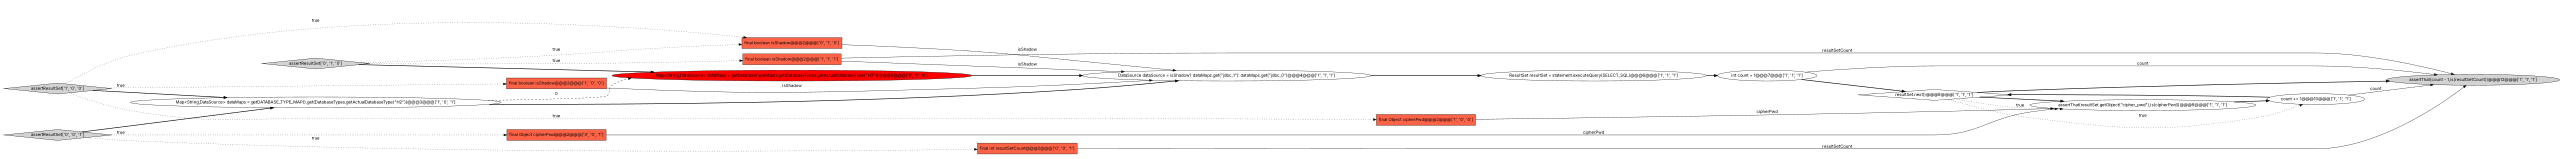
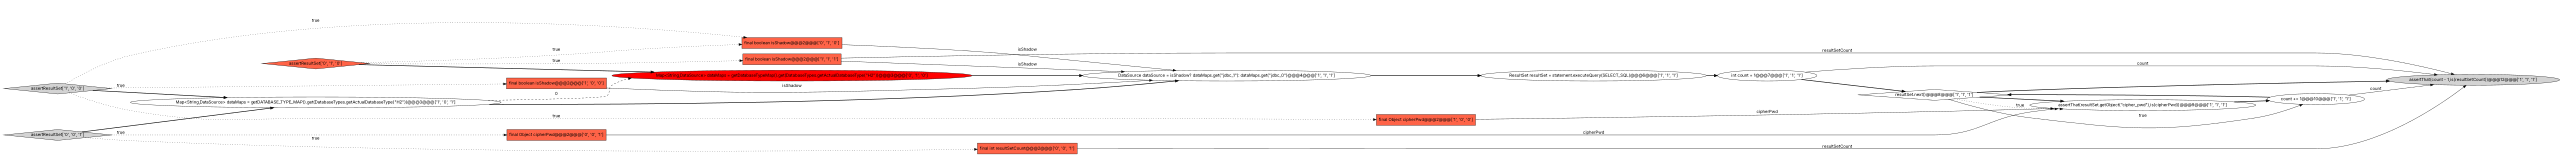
node "assertResultSet['0', '1', '0']": fillcolor lightgray -> tomato
edge "resultSet.next()@@@8@@@['1', '1', '1']" -> "count += 1@@@10@@@['1', '1', '1']": style dotted -> solid
